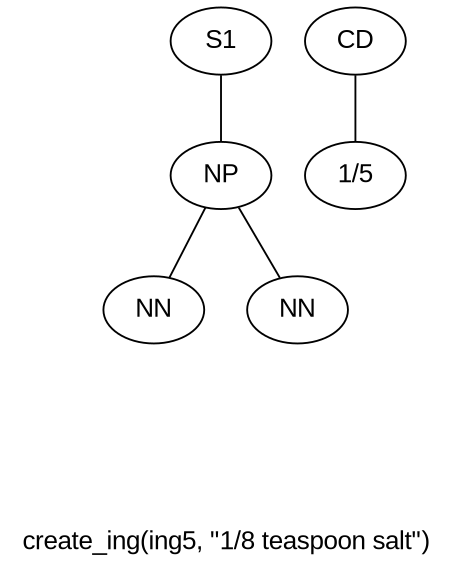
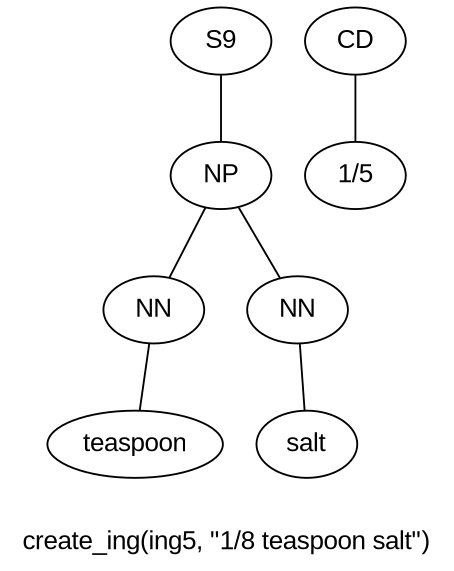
node "S1": label "S1" -> "S9"
node "teaspoon": added
node "salt": added
